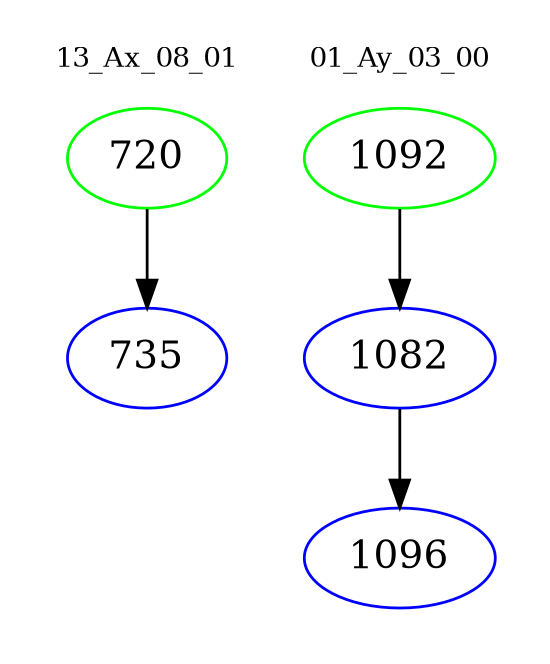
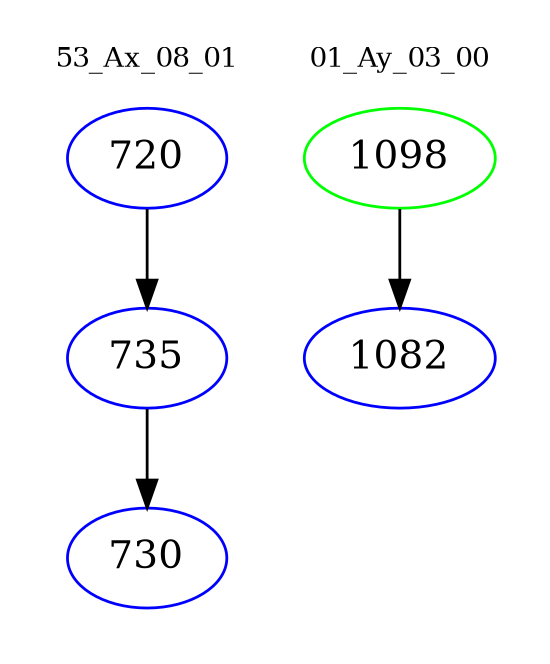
cluster "13_Ax_08_01": label "13_Ax_08_01" -> "53_Ax_08_01"
node "720": color green -> blue
node "1092": label "1092" -> "1098"
node "730": added
node "1096": removed
